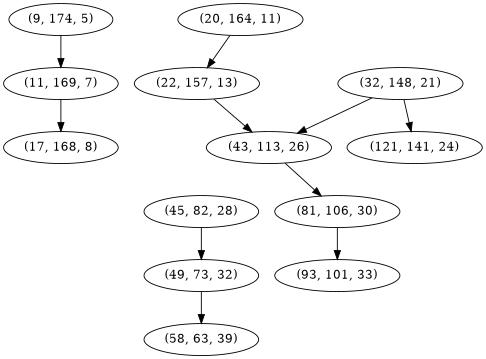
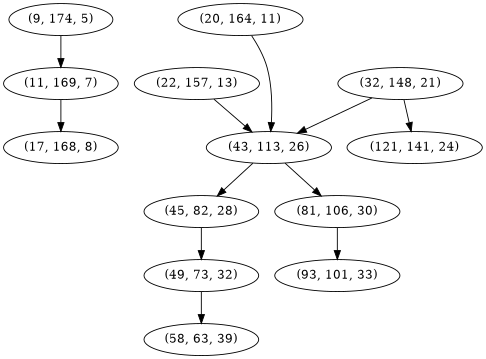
edge "(20, 164, 11)" -> "(22, 157, 13)": now "(20, 164, 11)" -> "(43, 113, 26)"
edge "(43, 113, 26)" -> "(45, 82, 28)": added
